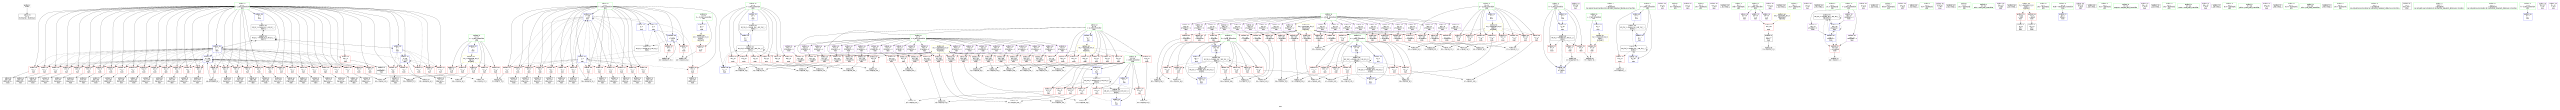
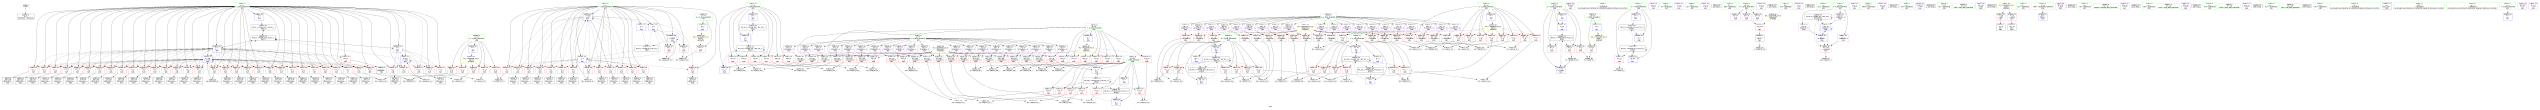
node "NodeID: 505": removed
